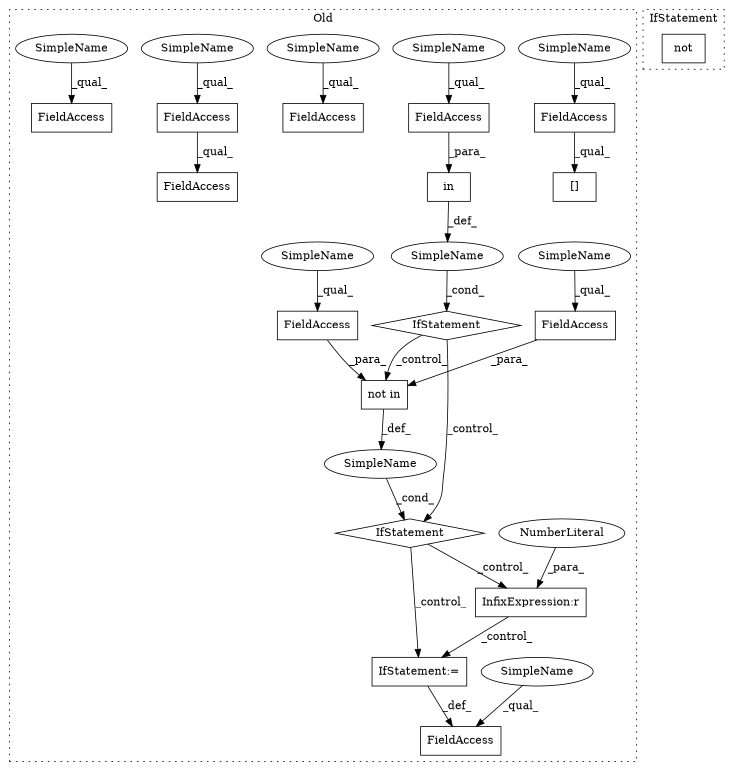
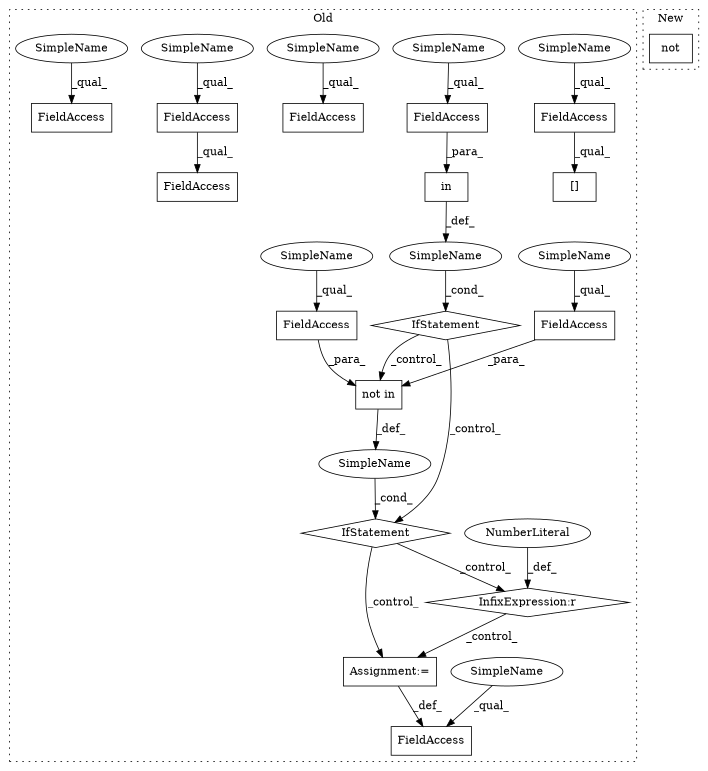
cluster "IfStatement": label "IfStatement" -> "New"
edge "NumberLiteral" -> "InfixExpression:r": label "_para_" -> "_def_"
node "InfixExpression:r": shape box -> diamond
node "IfStatement:=": label "IfStatement:=" -> "Assignment:="
